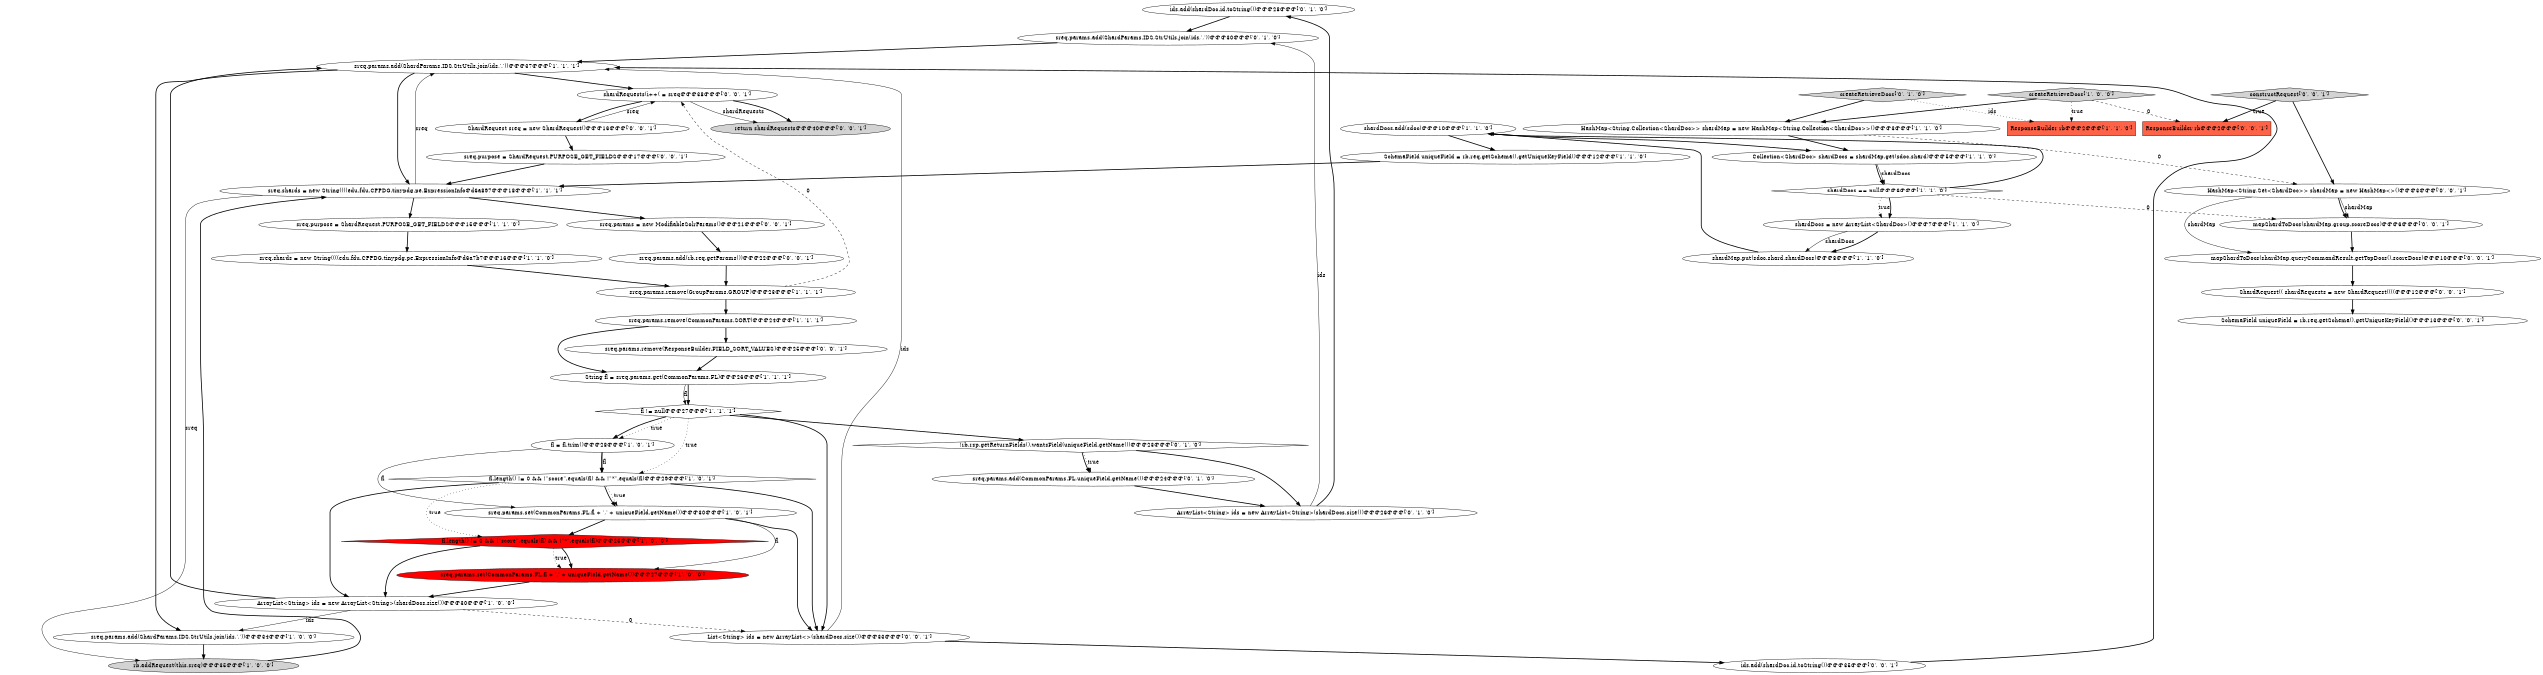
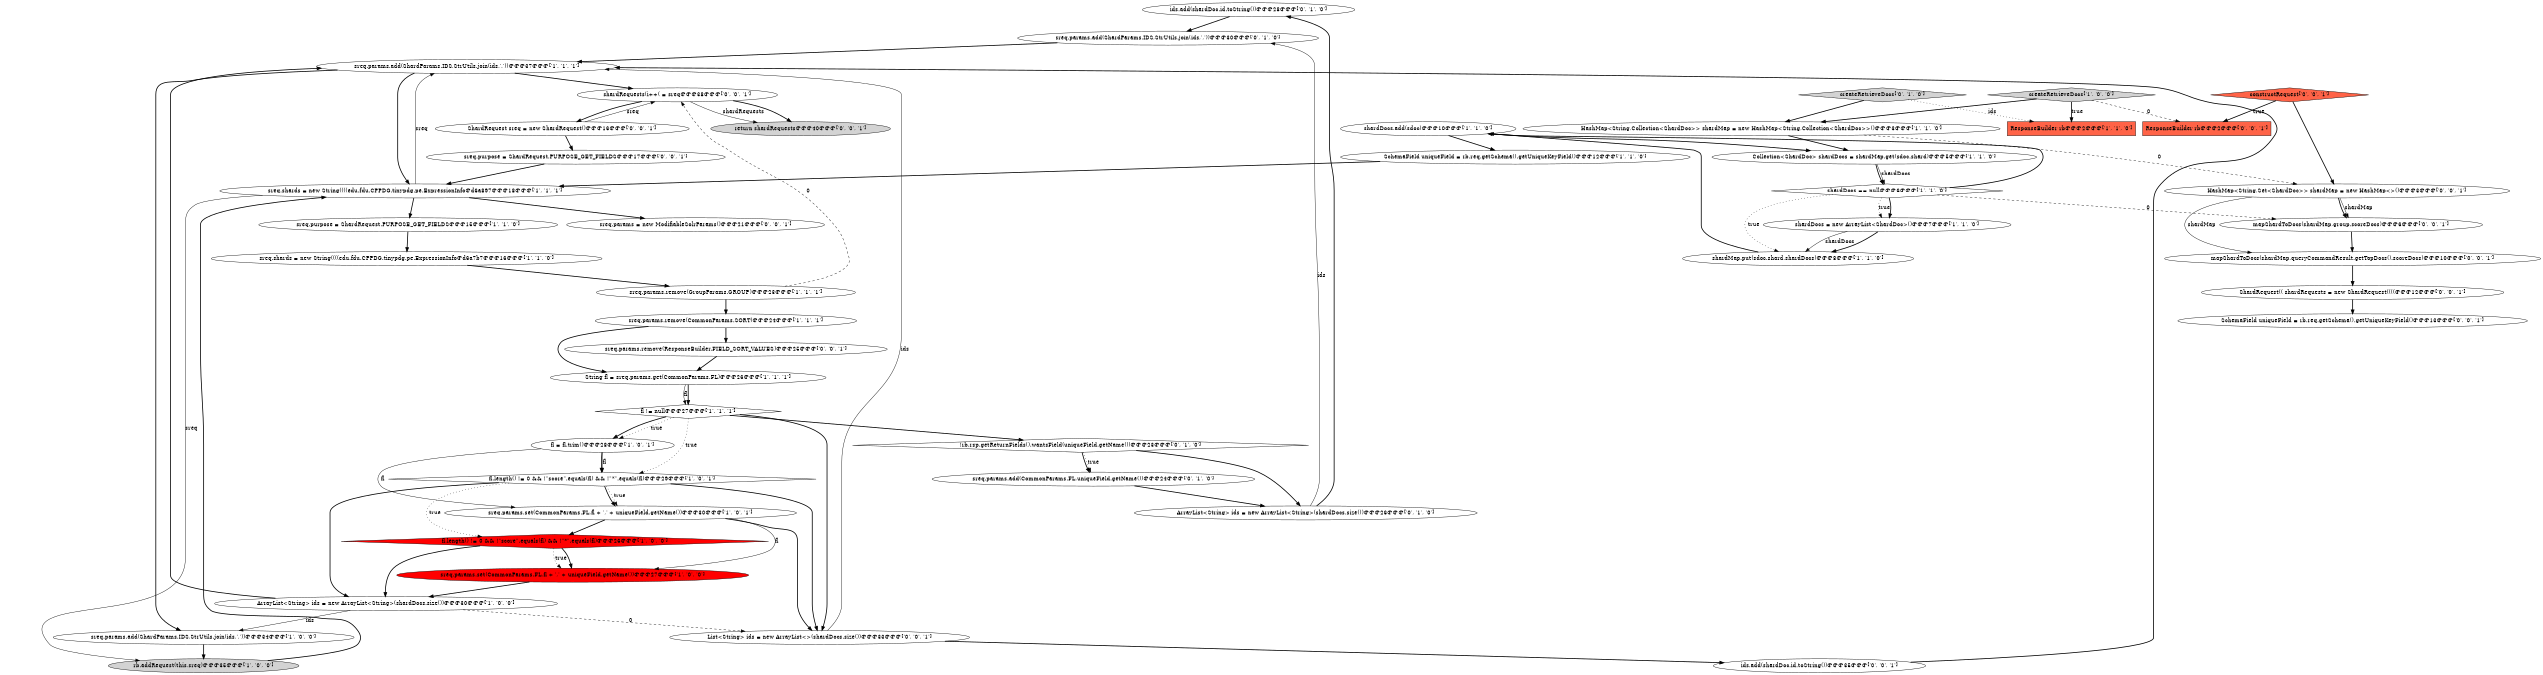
node "constructRequest['0', '0', '1']": fillcolor lightgray -> tomato
edge "createRetrieveDocs['1', '0', '0']" -> "ResponseBuilder rb@@@2@@@['1', '1', '0']": style dotted -> bold
edge "shardDocs == null@@@6@@@['1', '1', '0']" -> "shardMap.put(sdoc.shard,shardDocs)@@@8@@@['1', '1', '0']": added, label "true"
node "sreq.params.add(rb.req.getParams())@@@22@@@['0', '0', '1']": removed
